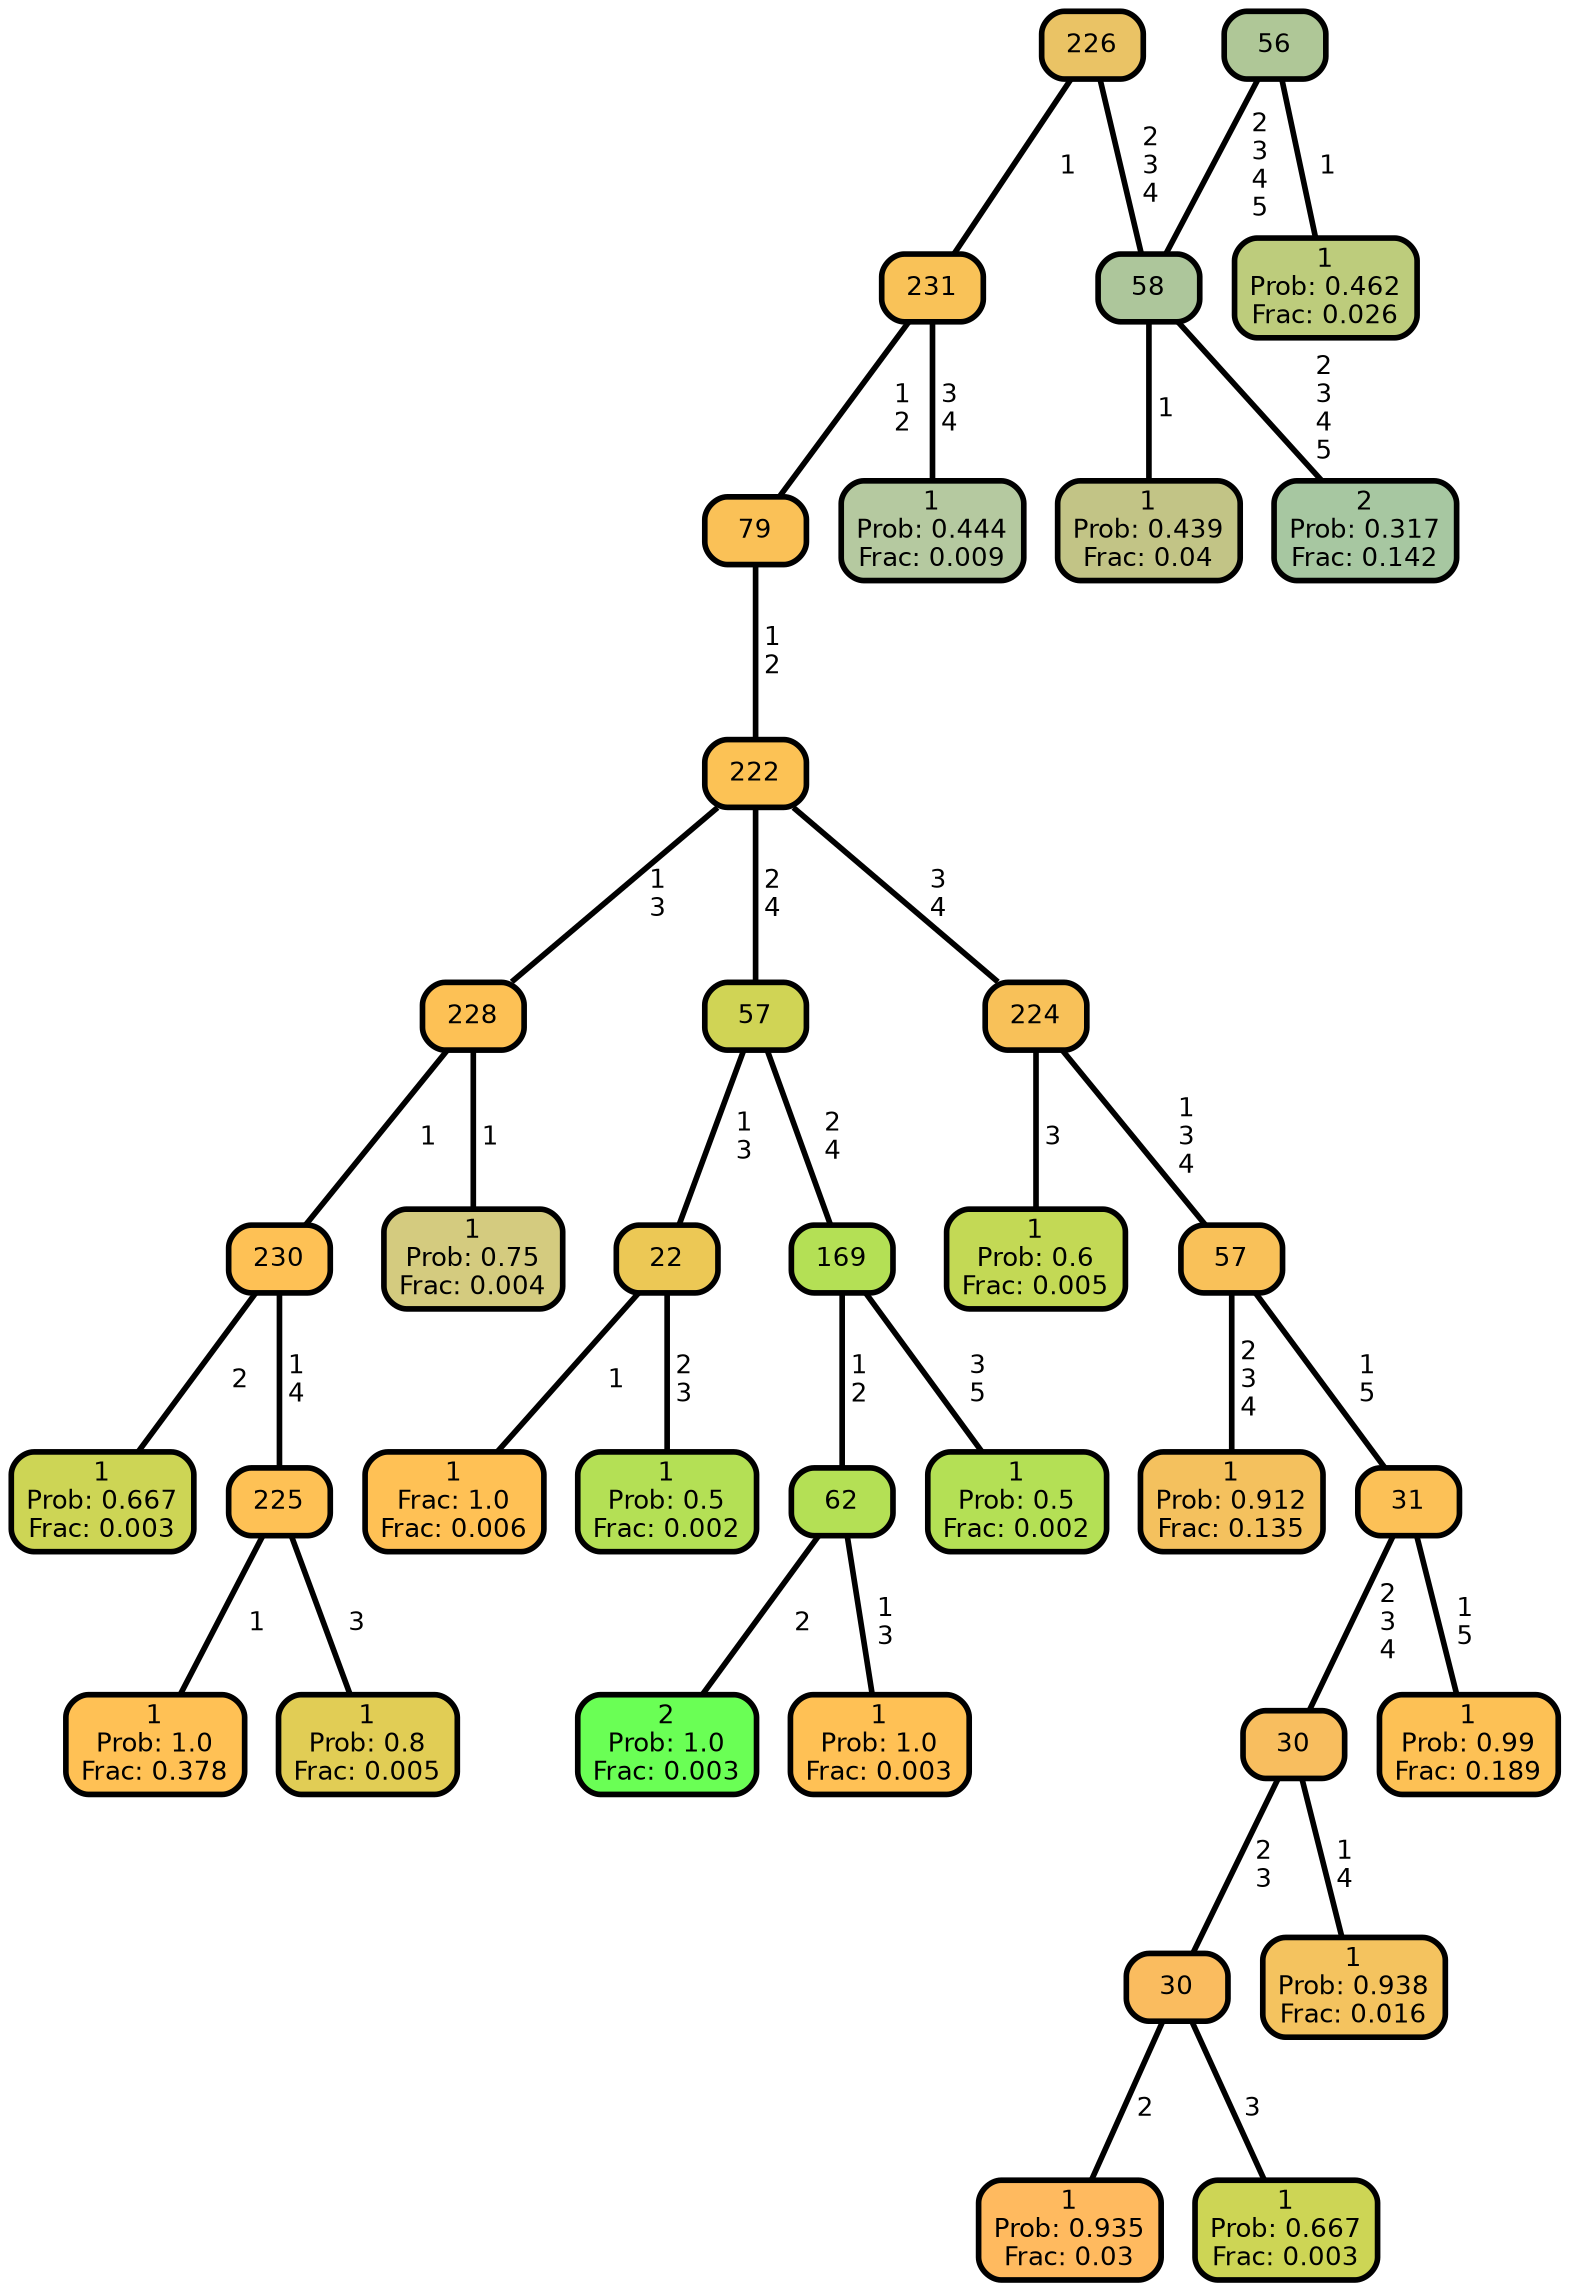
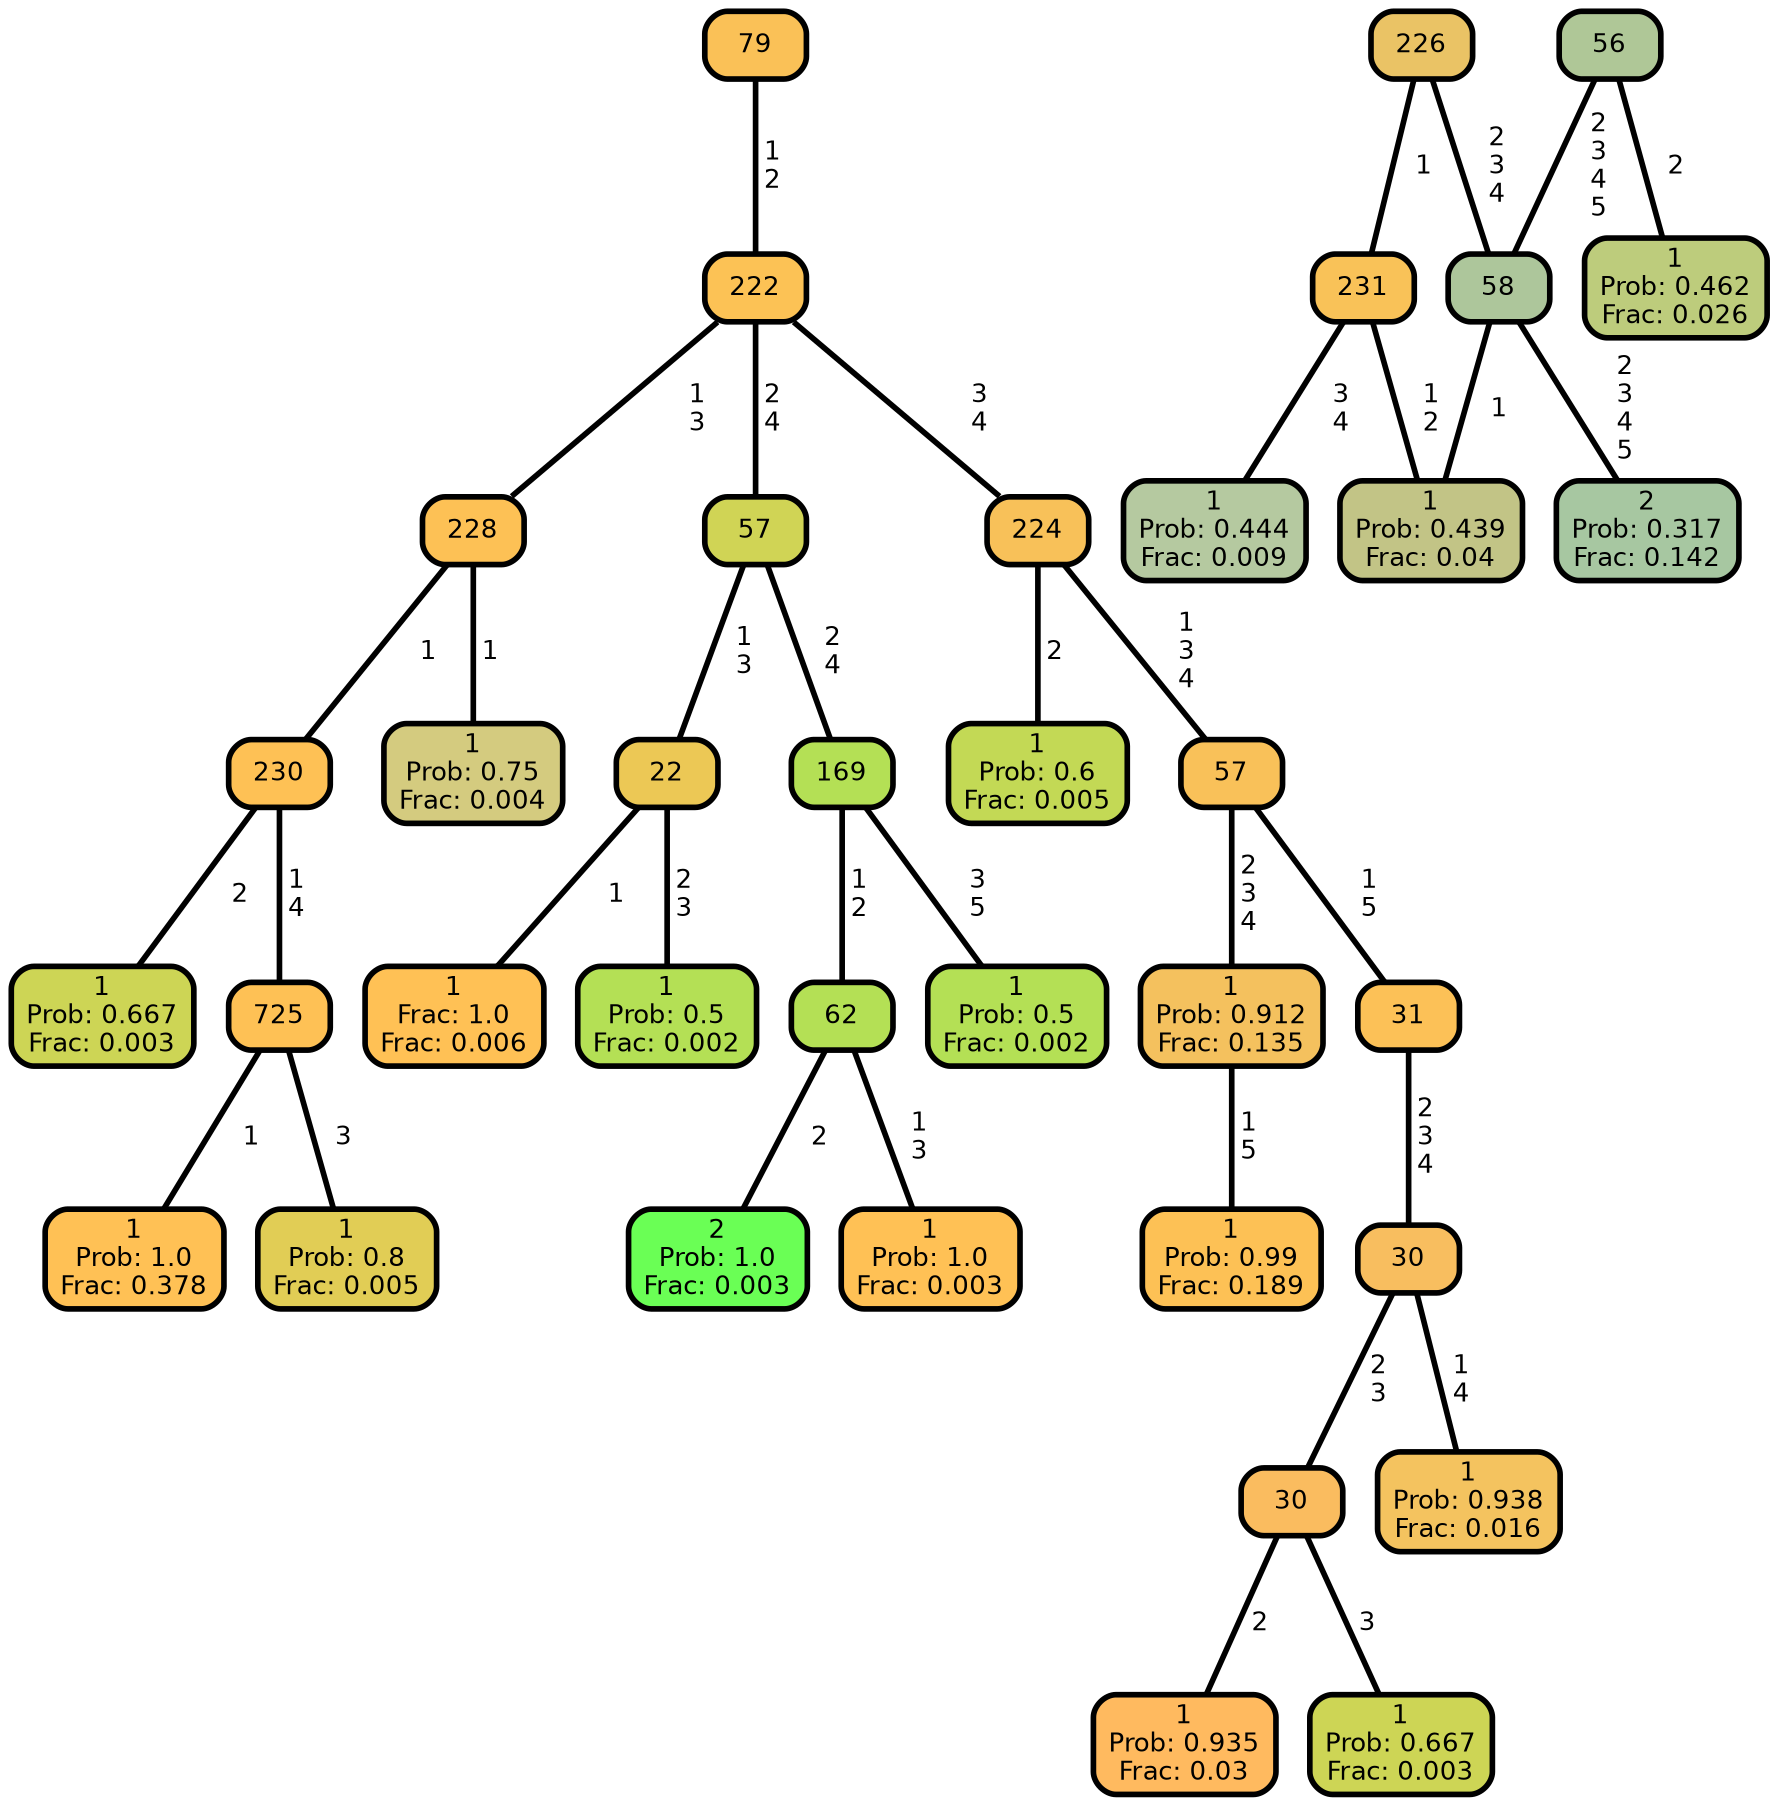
edge "56" -- "1 Prob: 0.462 Frac: 0.026": label " 1" -> " 2"
edge "231" -- "79": now "231" -- "1 Prob: 0.439 Frac: 0.04"
edge "224" -- "1 Prob: 0.6 Frac: 0.005": label " 3" -> " 2"
node "225": label "225" -> "725"
edge "31" -- "1 Prob: 0.99 Frac: 0.189": now "1 Prob: 0.912 Frac: 0.135" -- "1 Prob: 0.99 Frac: 0.189"
